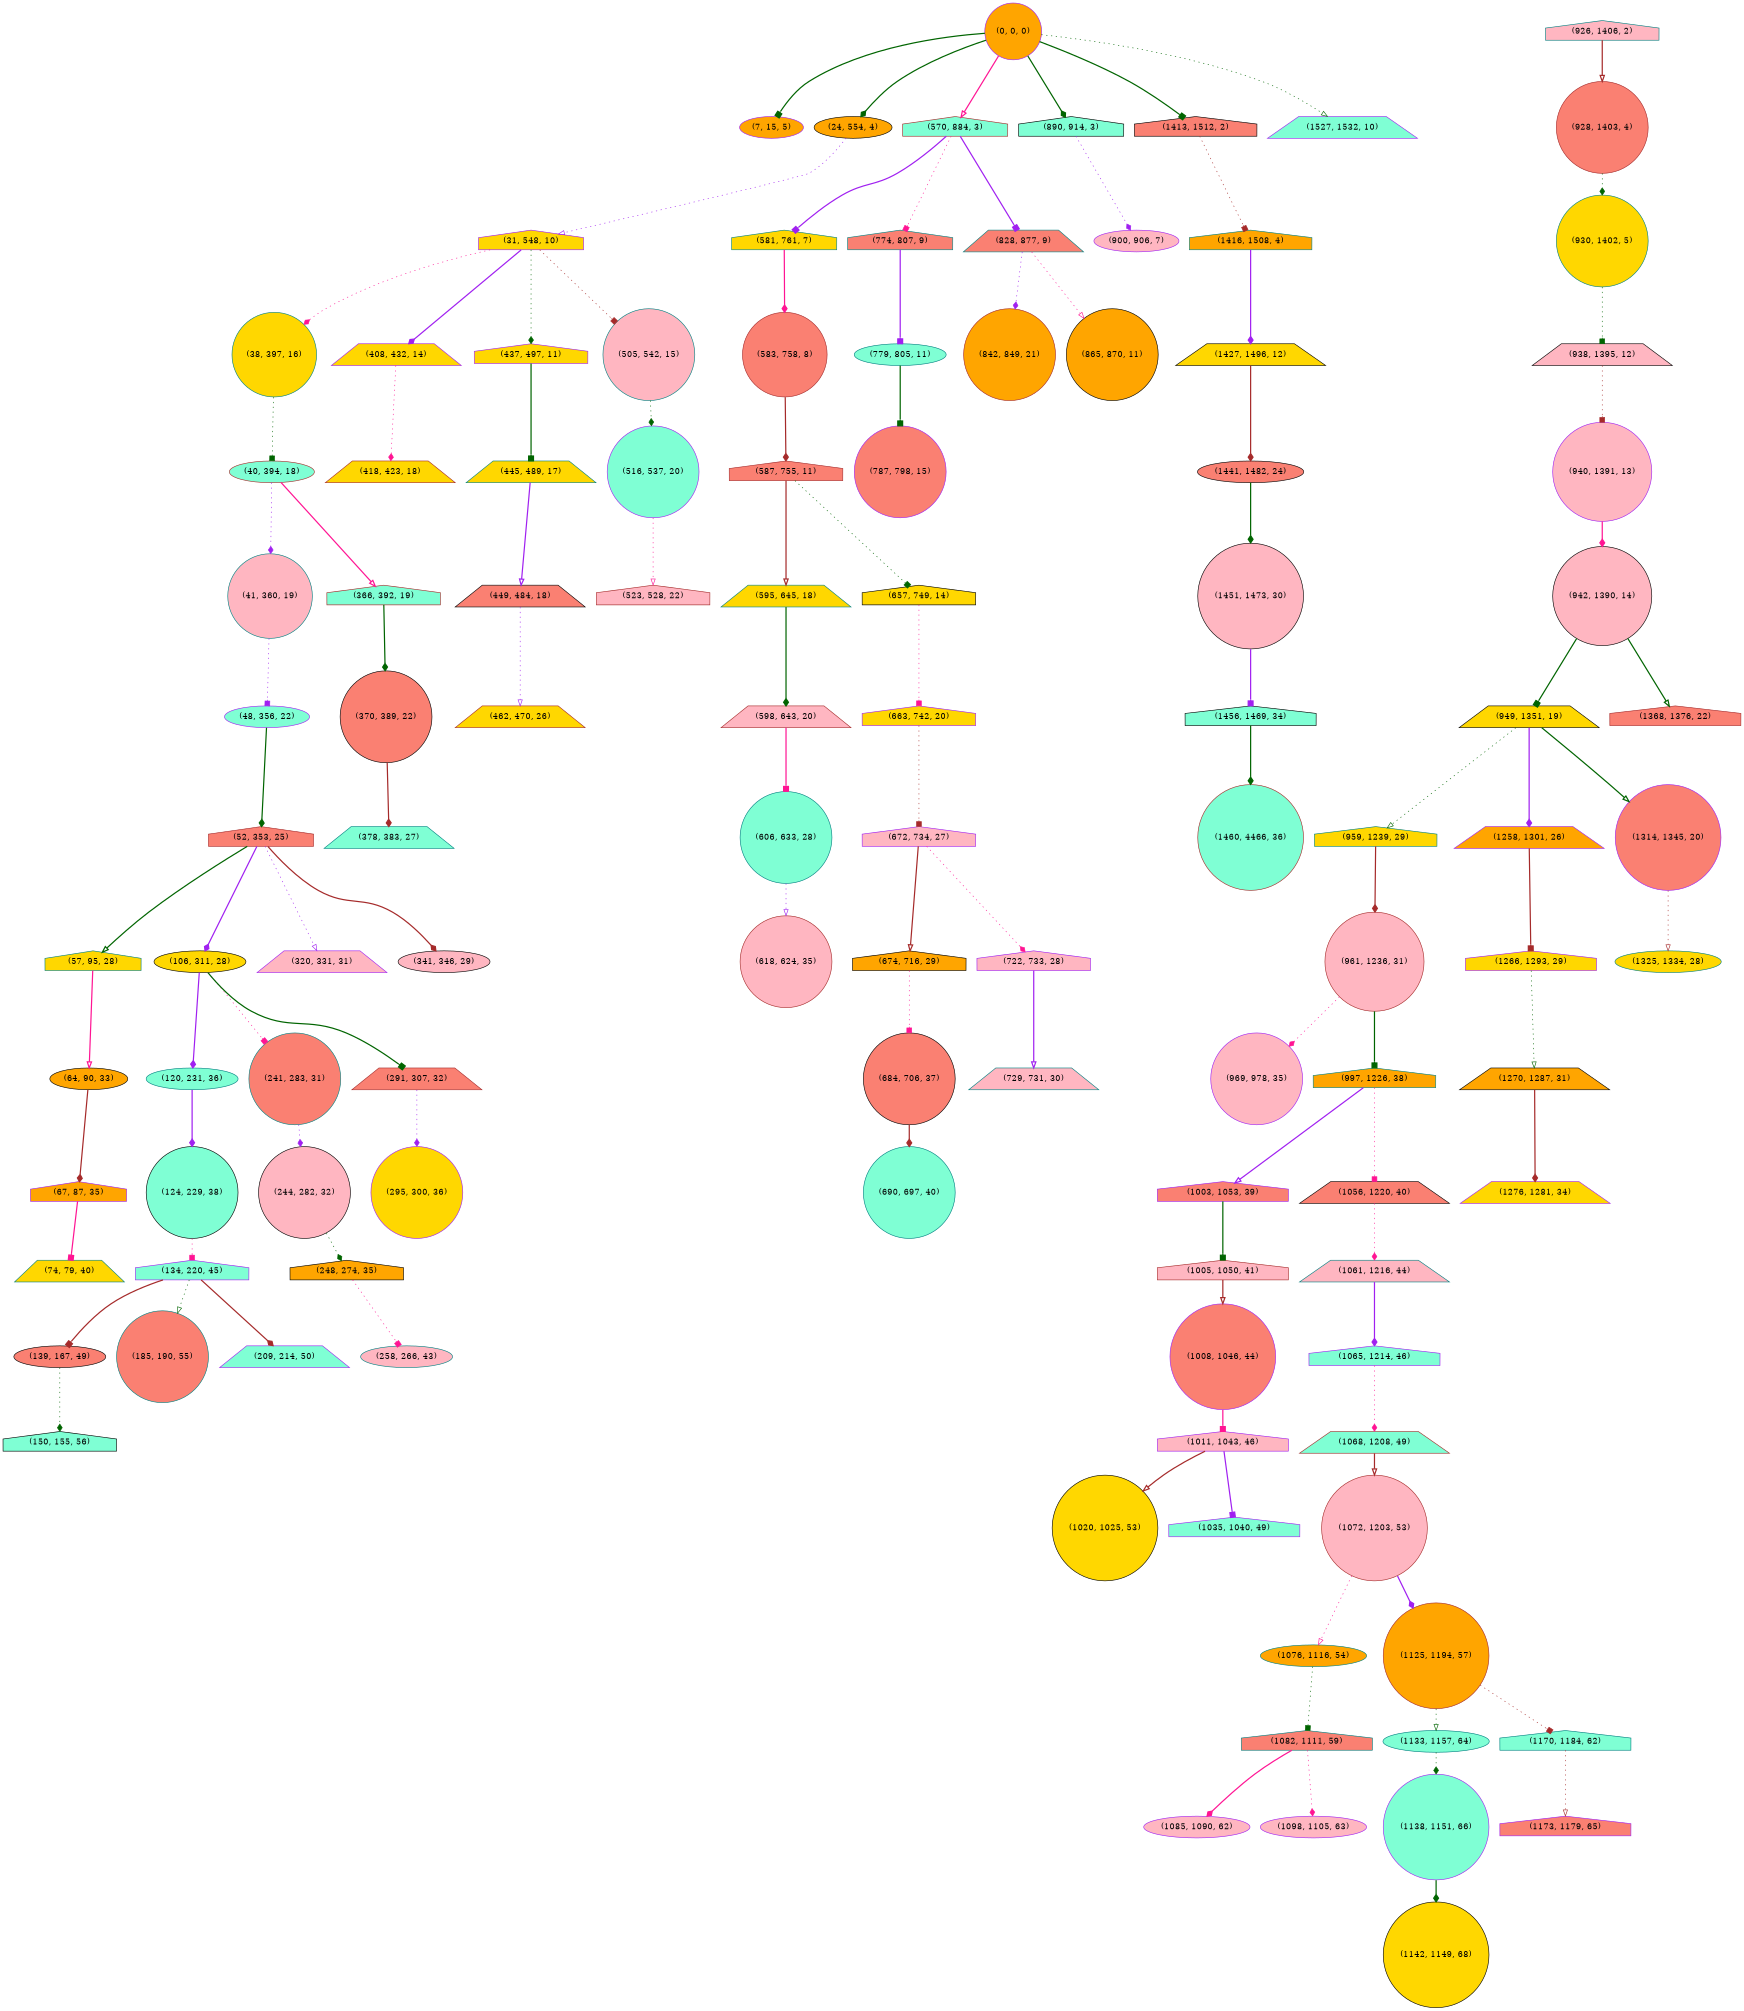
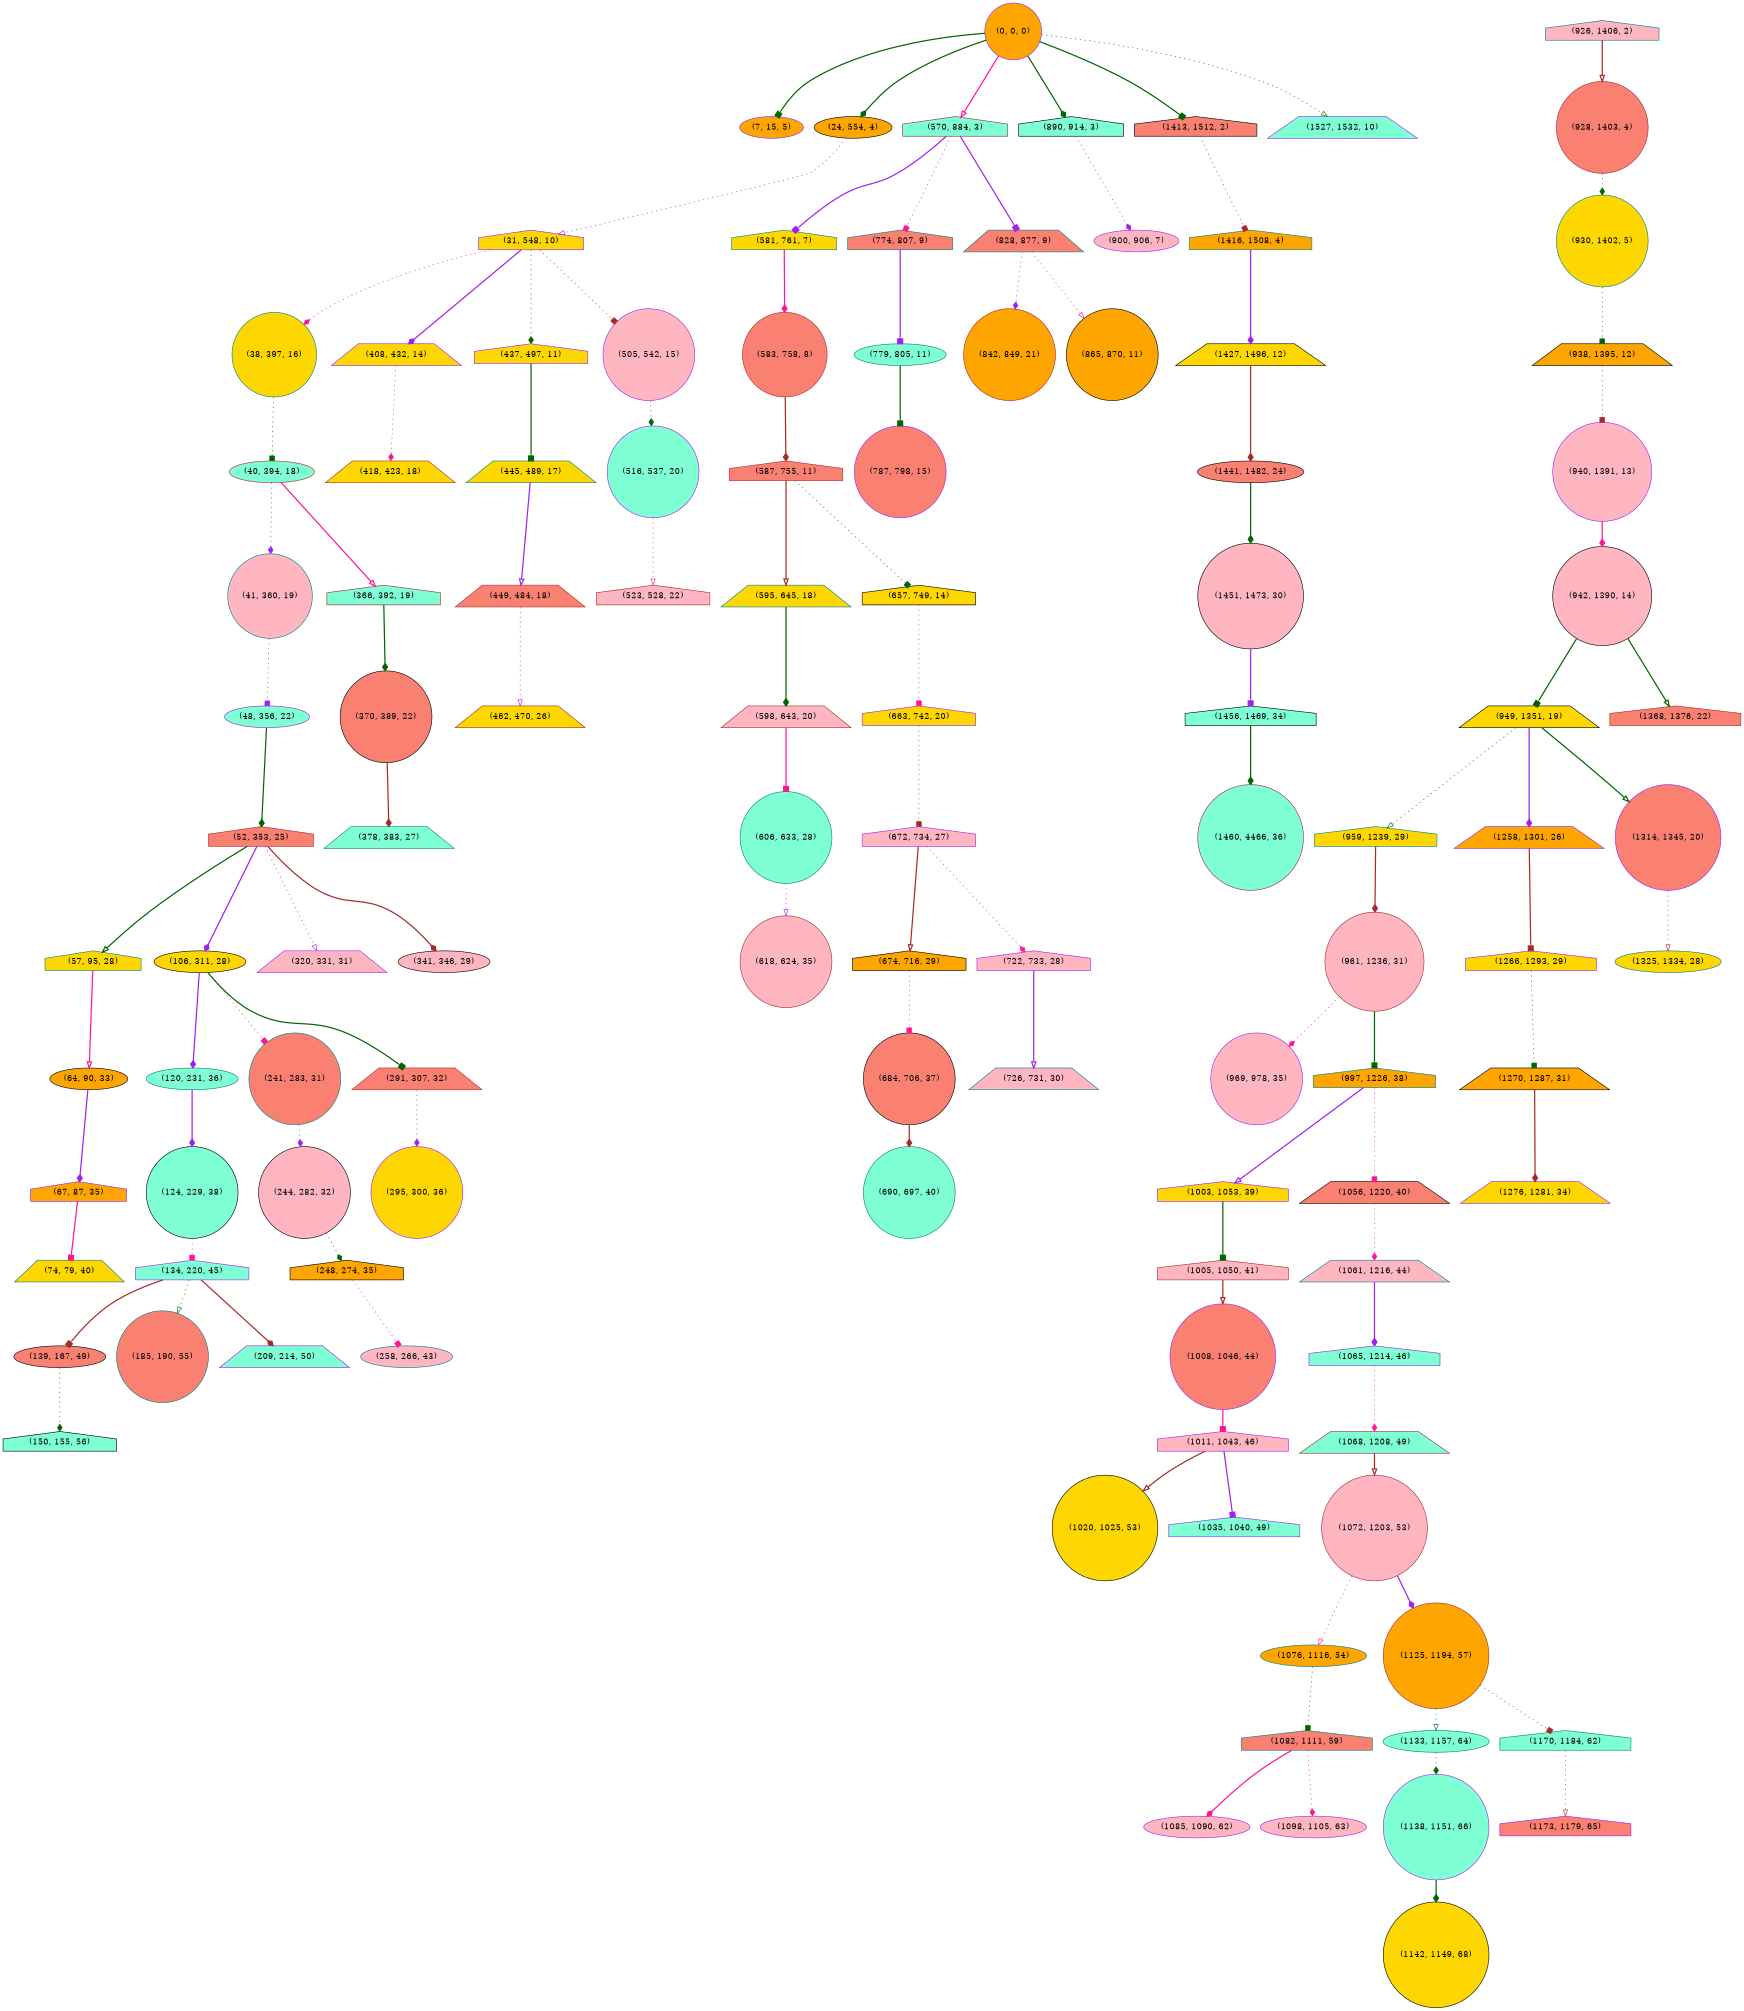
node "(505, 542, 15)": color teal -> purple
node "(938, 1395, 12)": fillcolor lightpink -> orange
node "(449, 484, 18)": color black -> brown
edge "(1266, 1293, 29)" -> "(1270, 1287, 31)": arrowhead onormal -> box
node "(729, 731, 30)": label "(729, 731, 30)" -> "(726, 731, 30)"
edge "(64, 90, 33)" -> "(67, 87, 35)": color brown -> purple
node "(1003, 1053, 39)": fillcolor salmon -> gold
